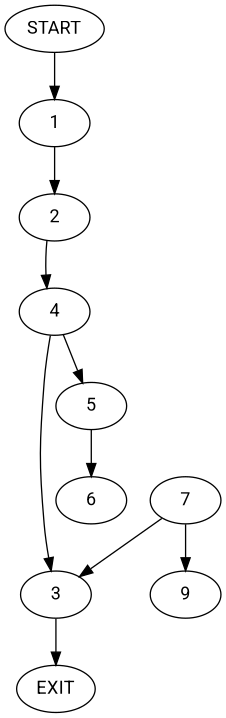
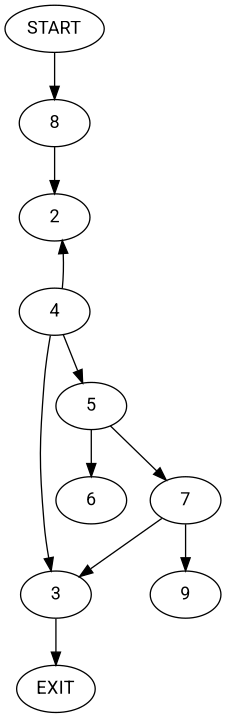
node "1": label "1" -> "8"
edge "2" -> "4": reversed
edge "5" -> "7": added
